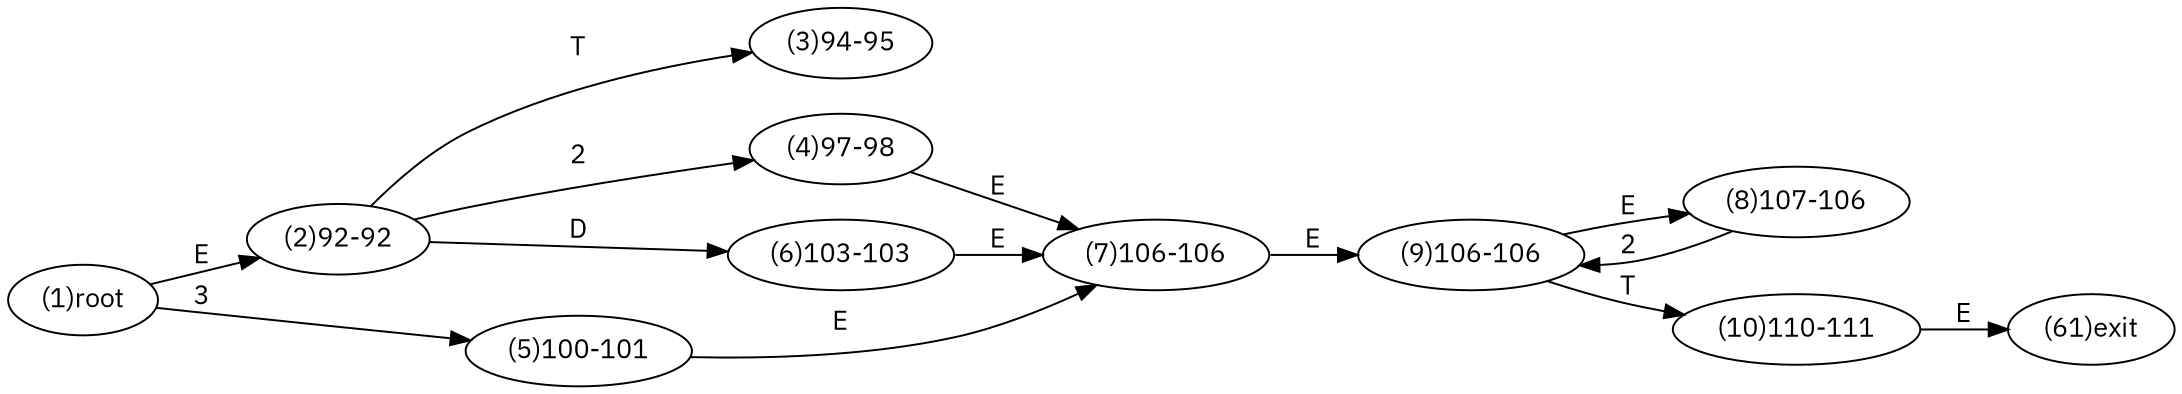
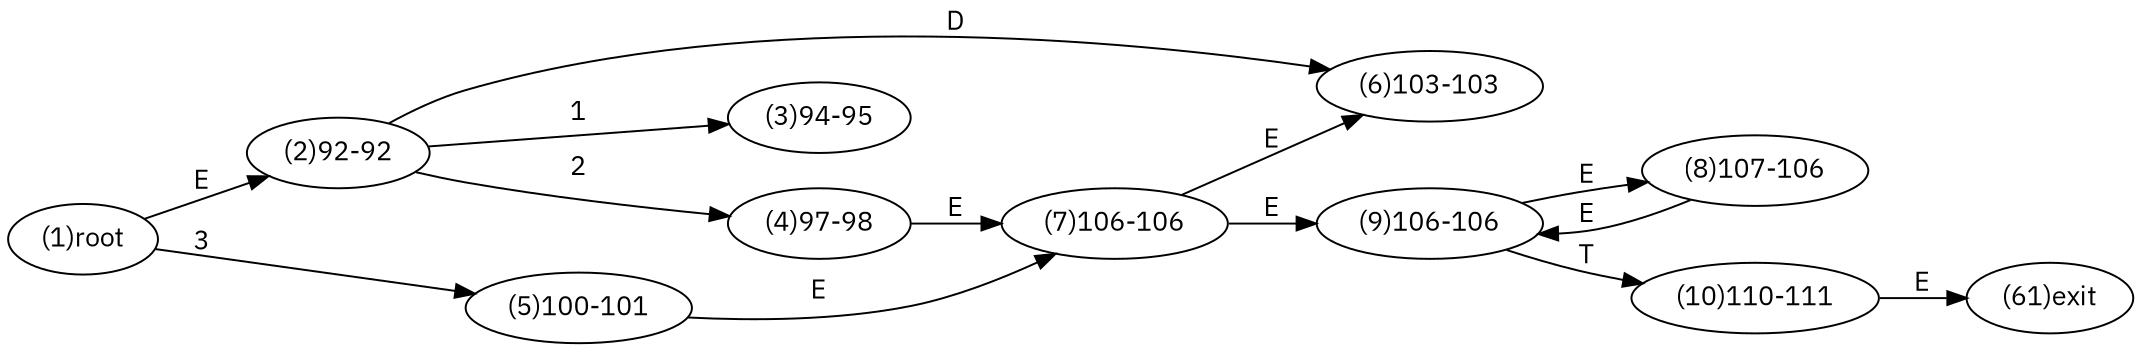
edge "(2)92-92" -> "(3)94-95": label "T" -> "1"
edge "(8)107-106" -> "(9)106-106": label "2" -> "E"
edge "(6)103-103" -> "(7)106-106": reversed
